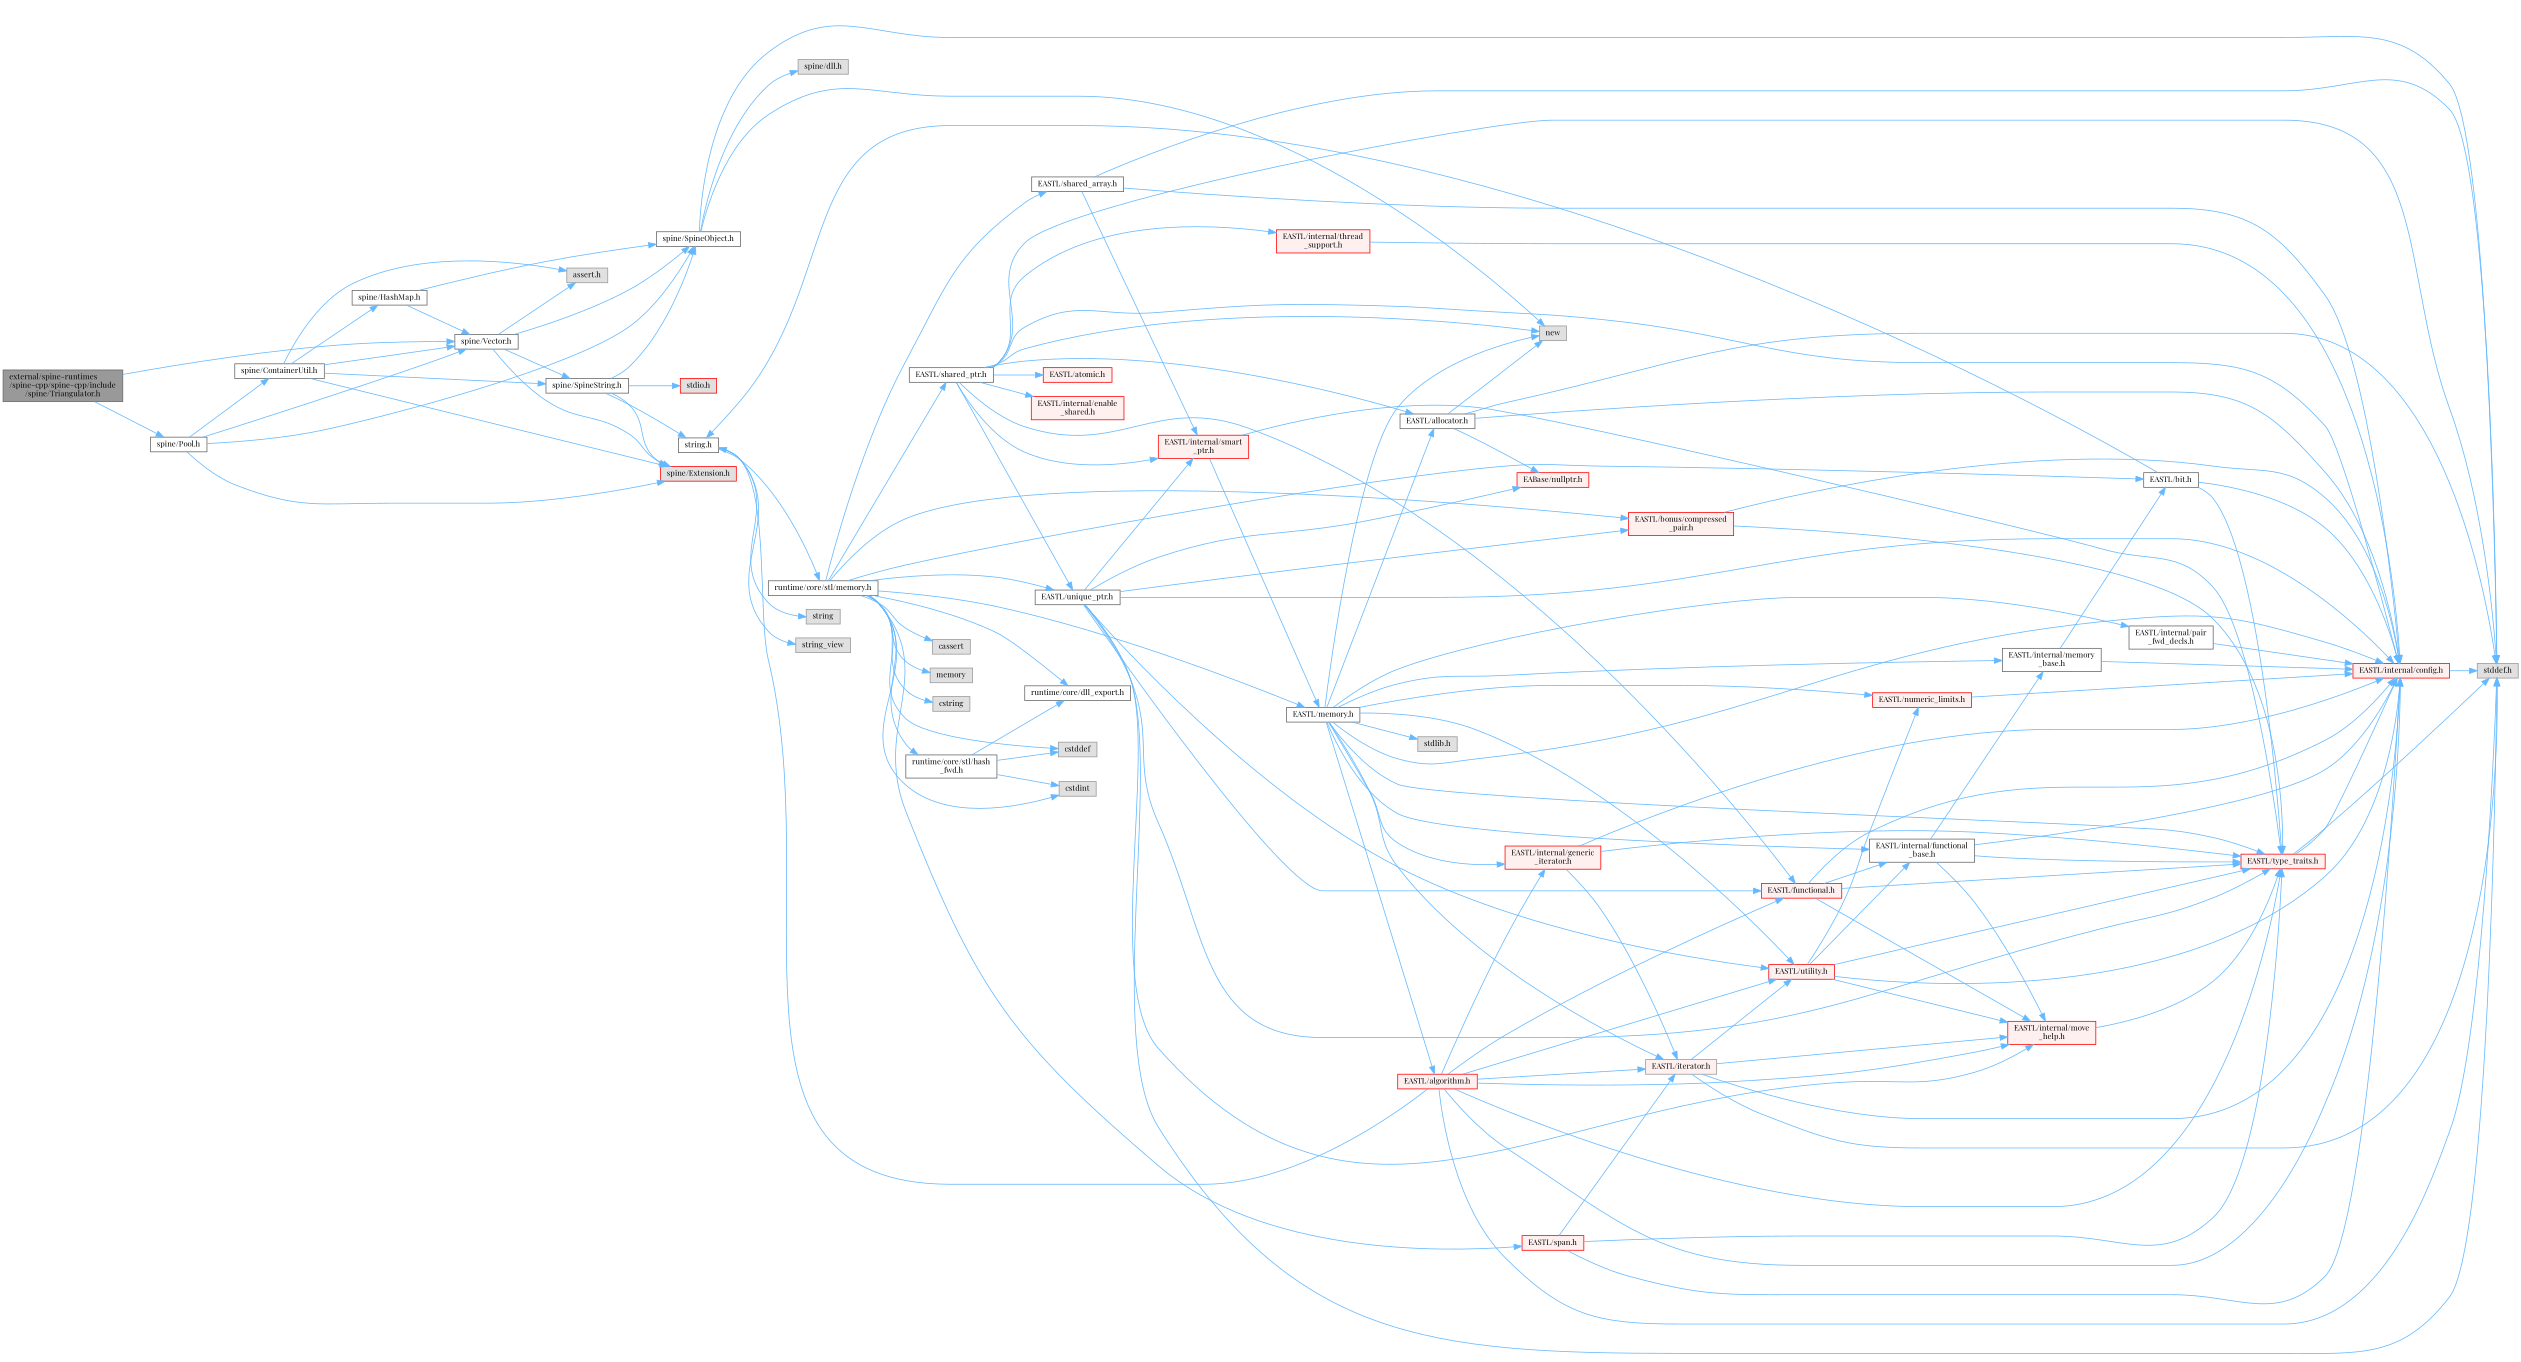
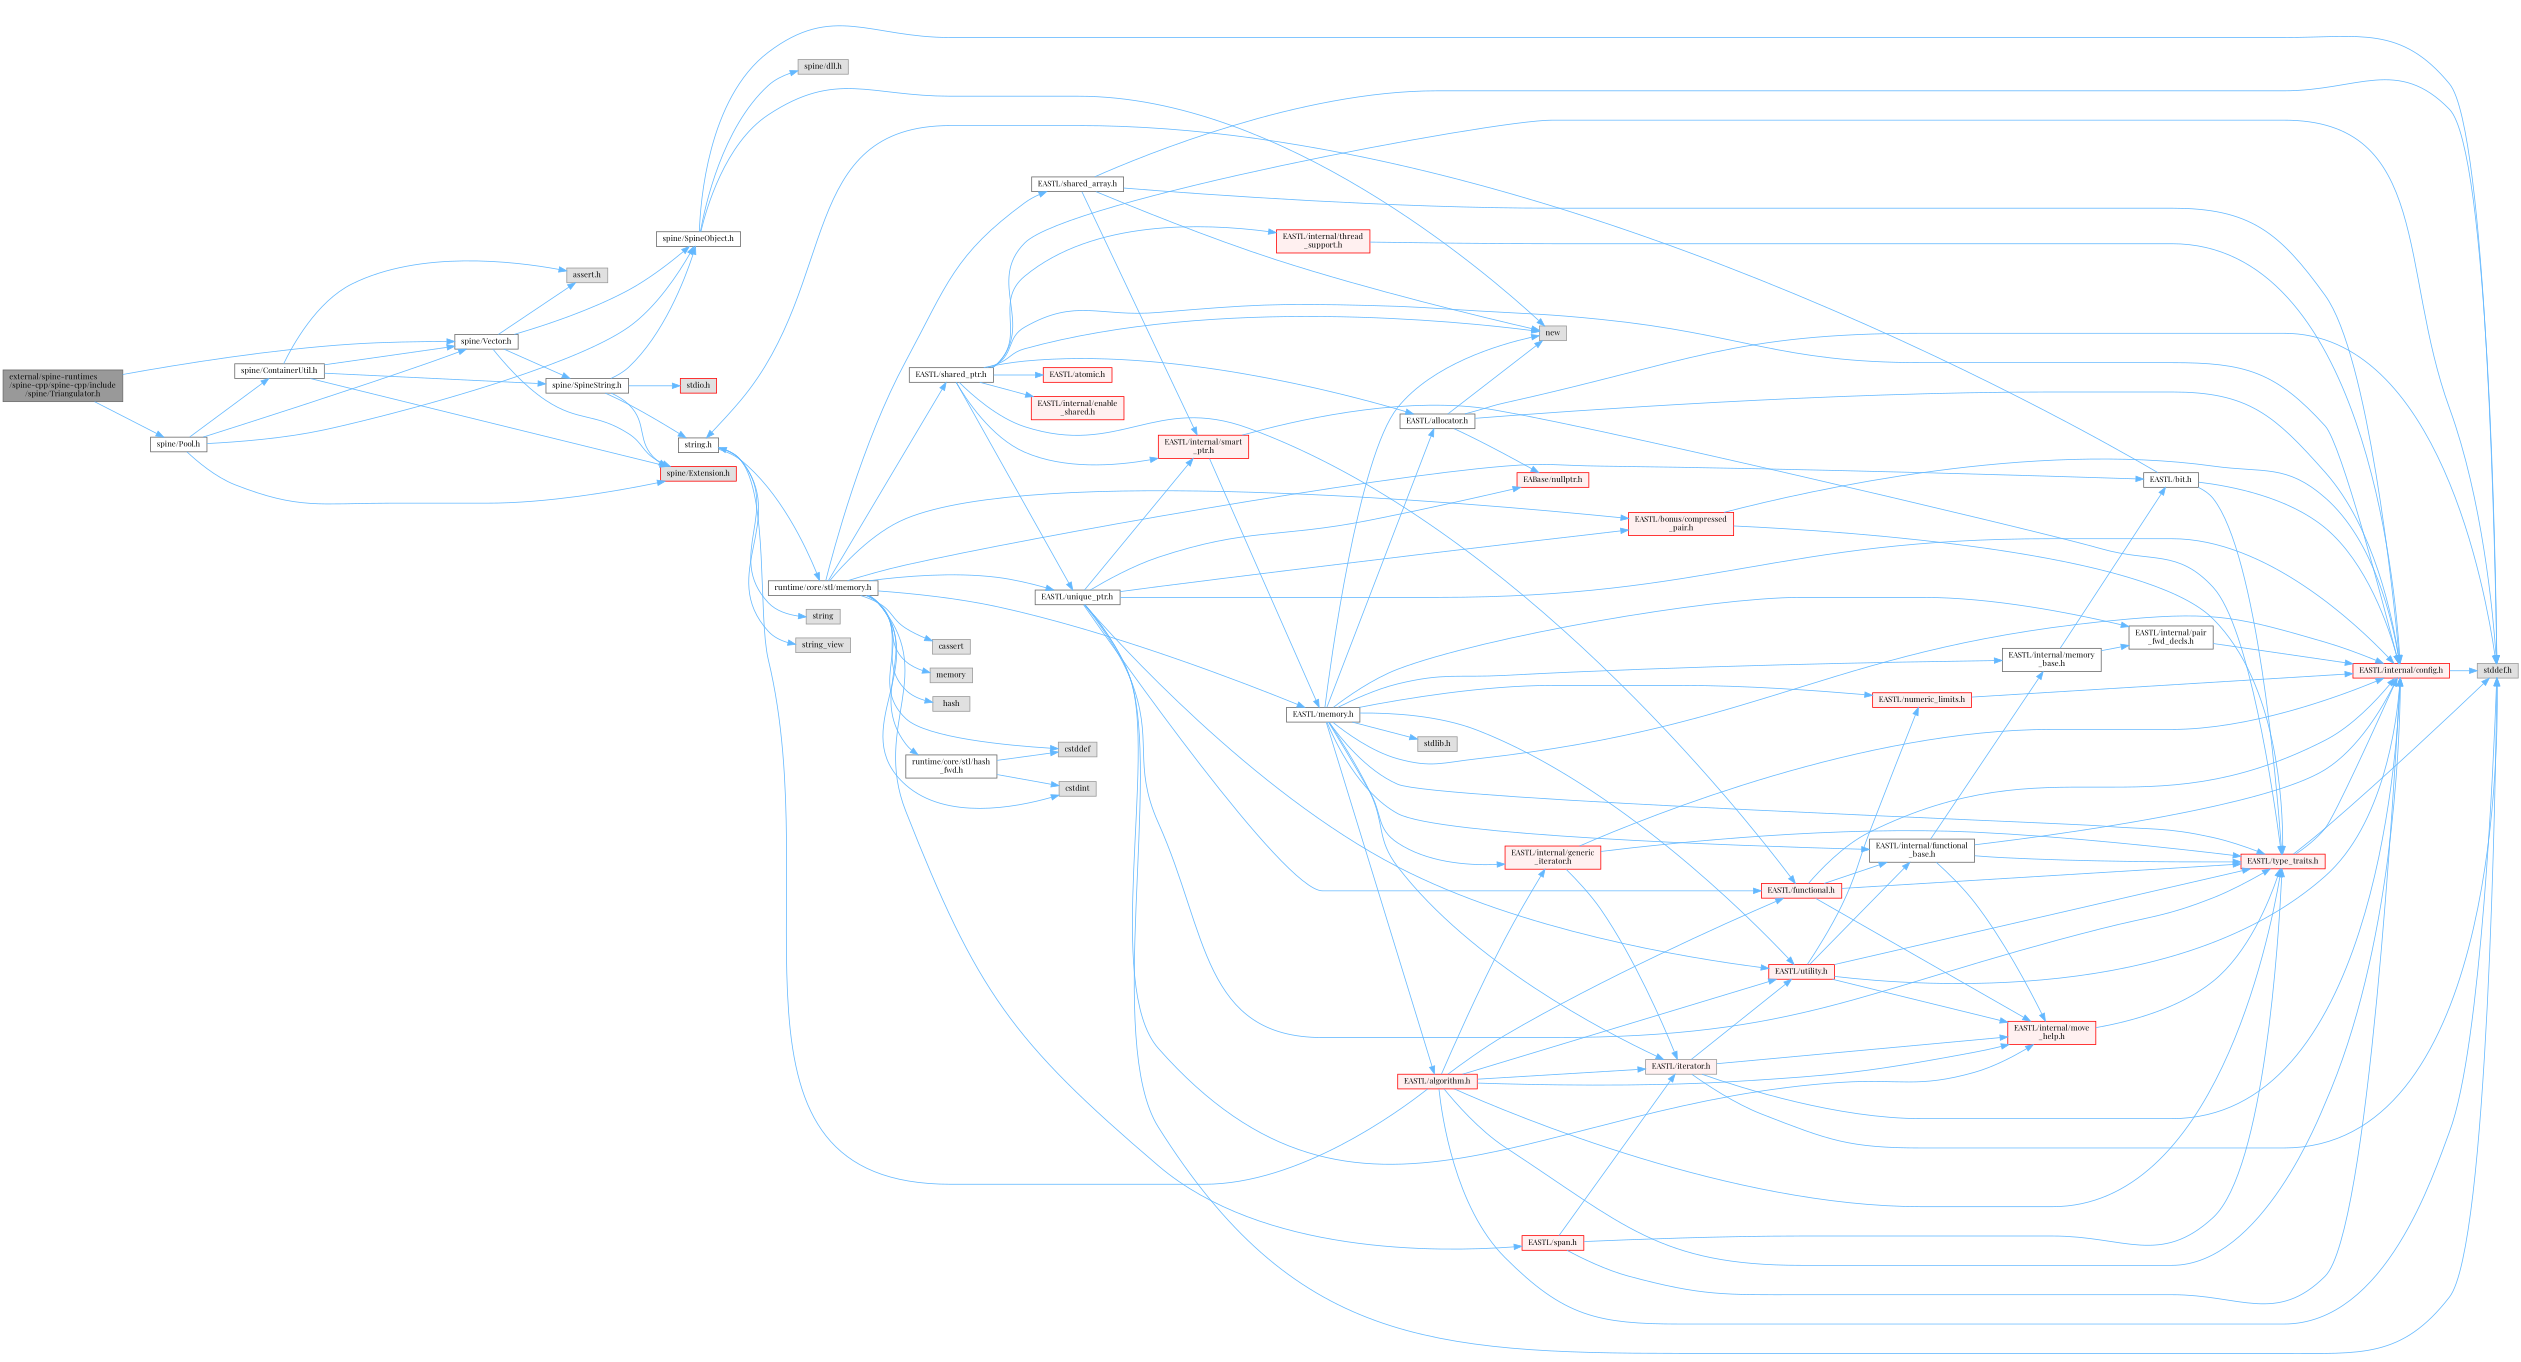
edge "EASTL/shared_array.h" -> "new": added
node "spine/HashMap.h": removed
edge "EASTL/internal/memory _base.h" -> "EASTL/internal/config.h": now "EASTL/internal/memory _base.h" -> "EASTL/internal/pair _fwd_decls.h"
node "runtime/core/dll_export.h": removed
node "cstring": label "cstring" -> "hash"
